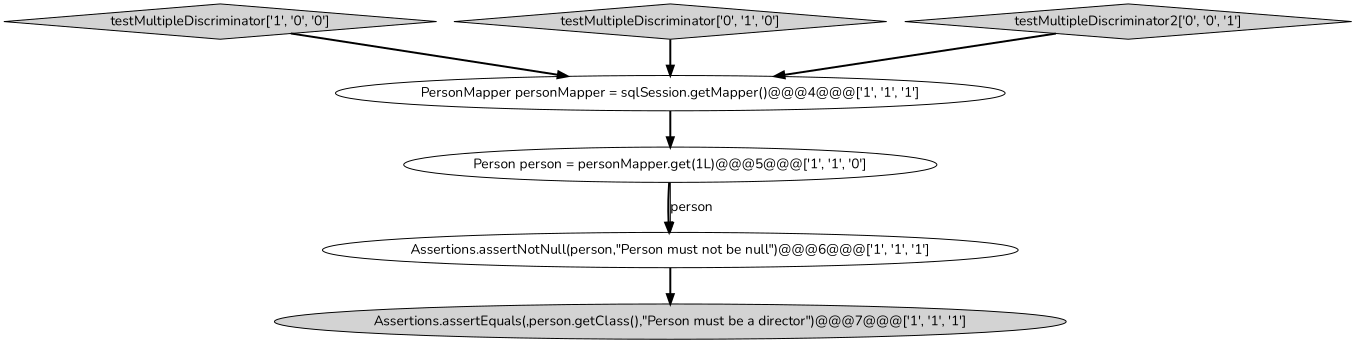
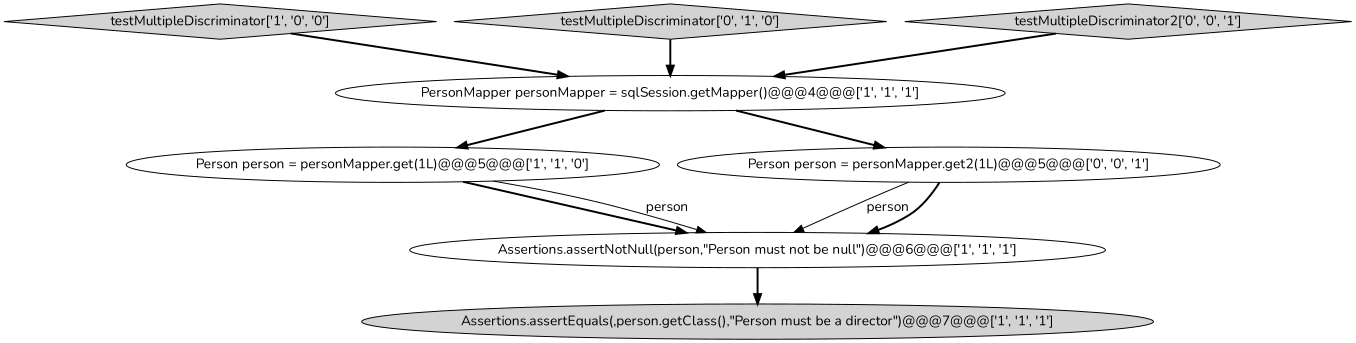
node "Person person = personMapper.get2(1L)@@@5@@@['0', '0', '1']": added
